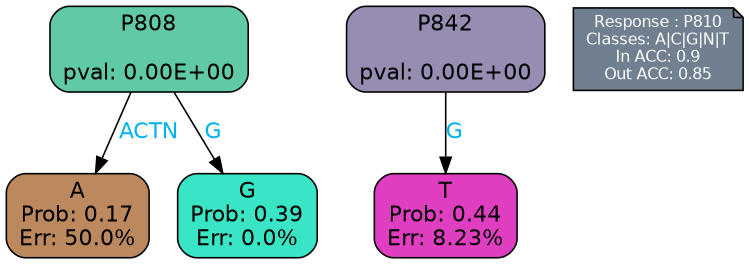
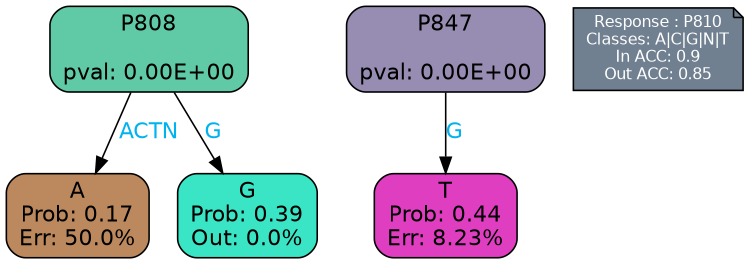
node "P842 pval: 0.00E+00": label "P842 pval: 0.00E+00" -> "P847 pval: 0.00E+00"
node "G Prob: 0.39 Err: 0.0%": label "G Prob: 0.39 Err: 0.0%" -> "G Prob: 0.39 Out: 0.0%"
